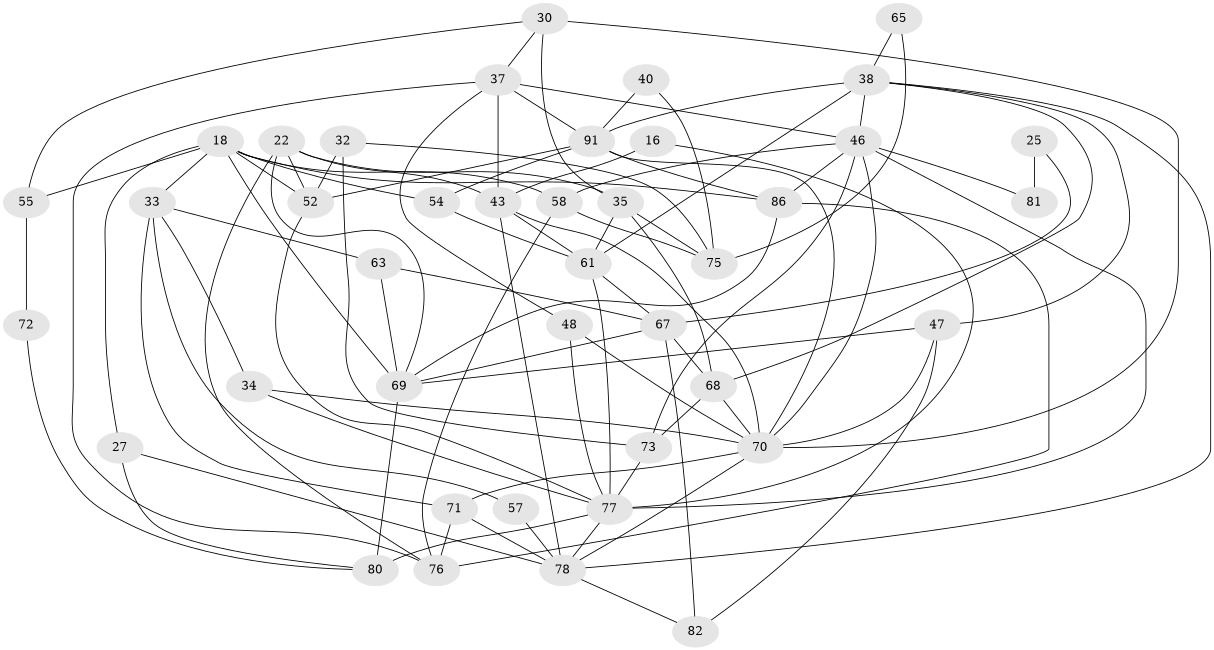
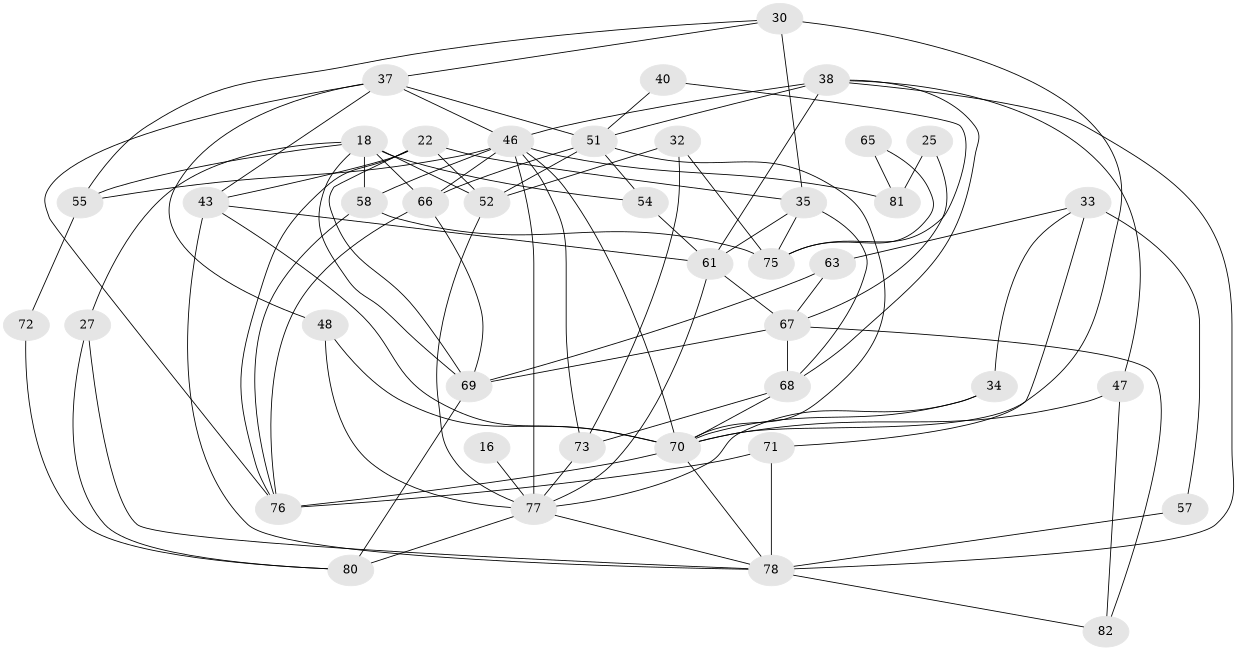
edge "65" -- "38": now "65" -- "81"
node "91": label "91" -> "51"
edge "18" -- "33": removed
edge "16" -- "43": removed
edge "46" -- "55": added
node "86": label "86" -> "66"
edge "47" -- "69": removed
edge "70" -- "71": now "70" -- "76"
